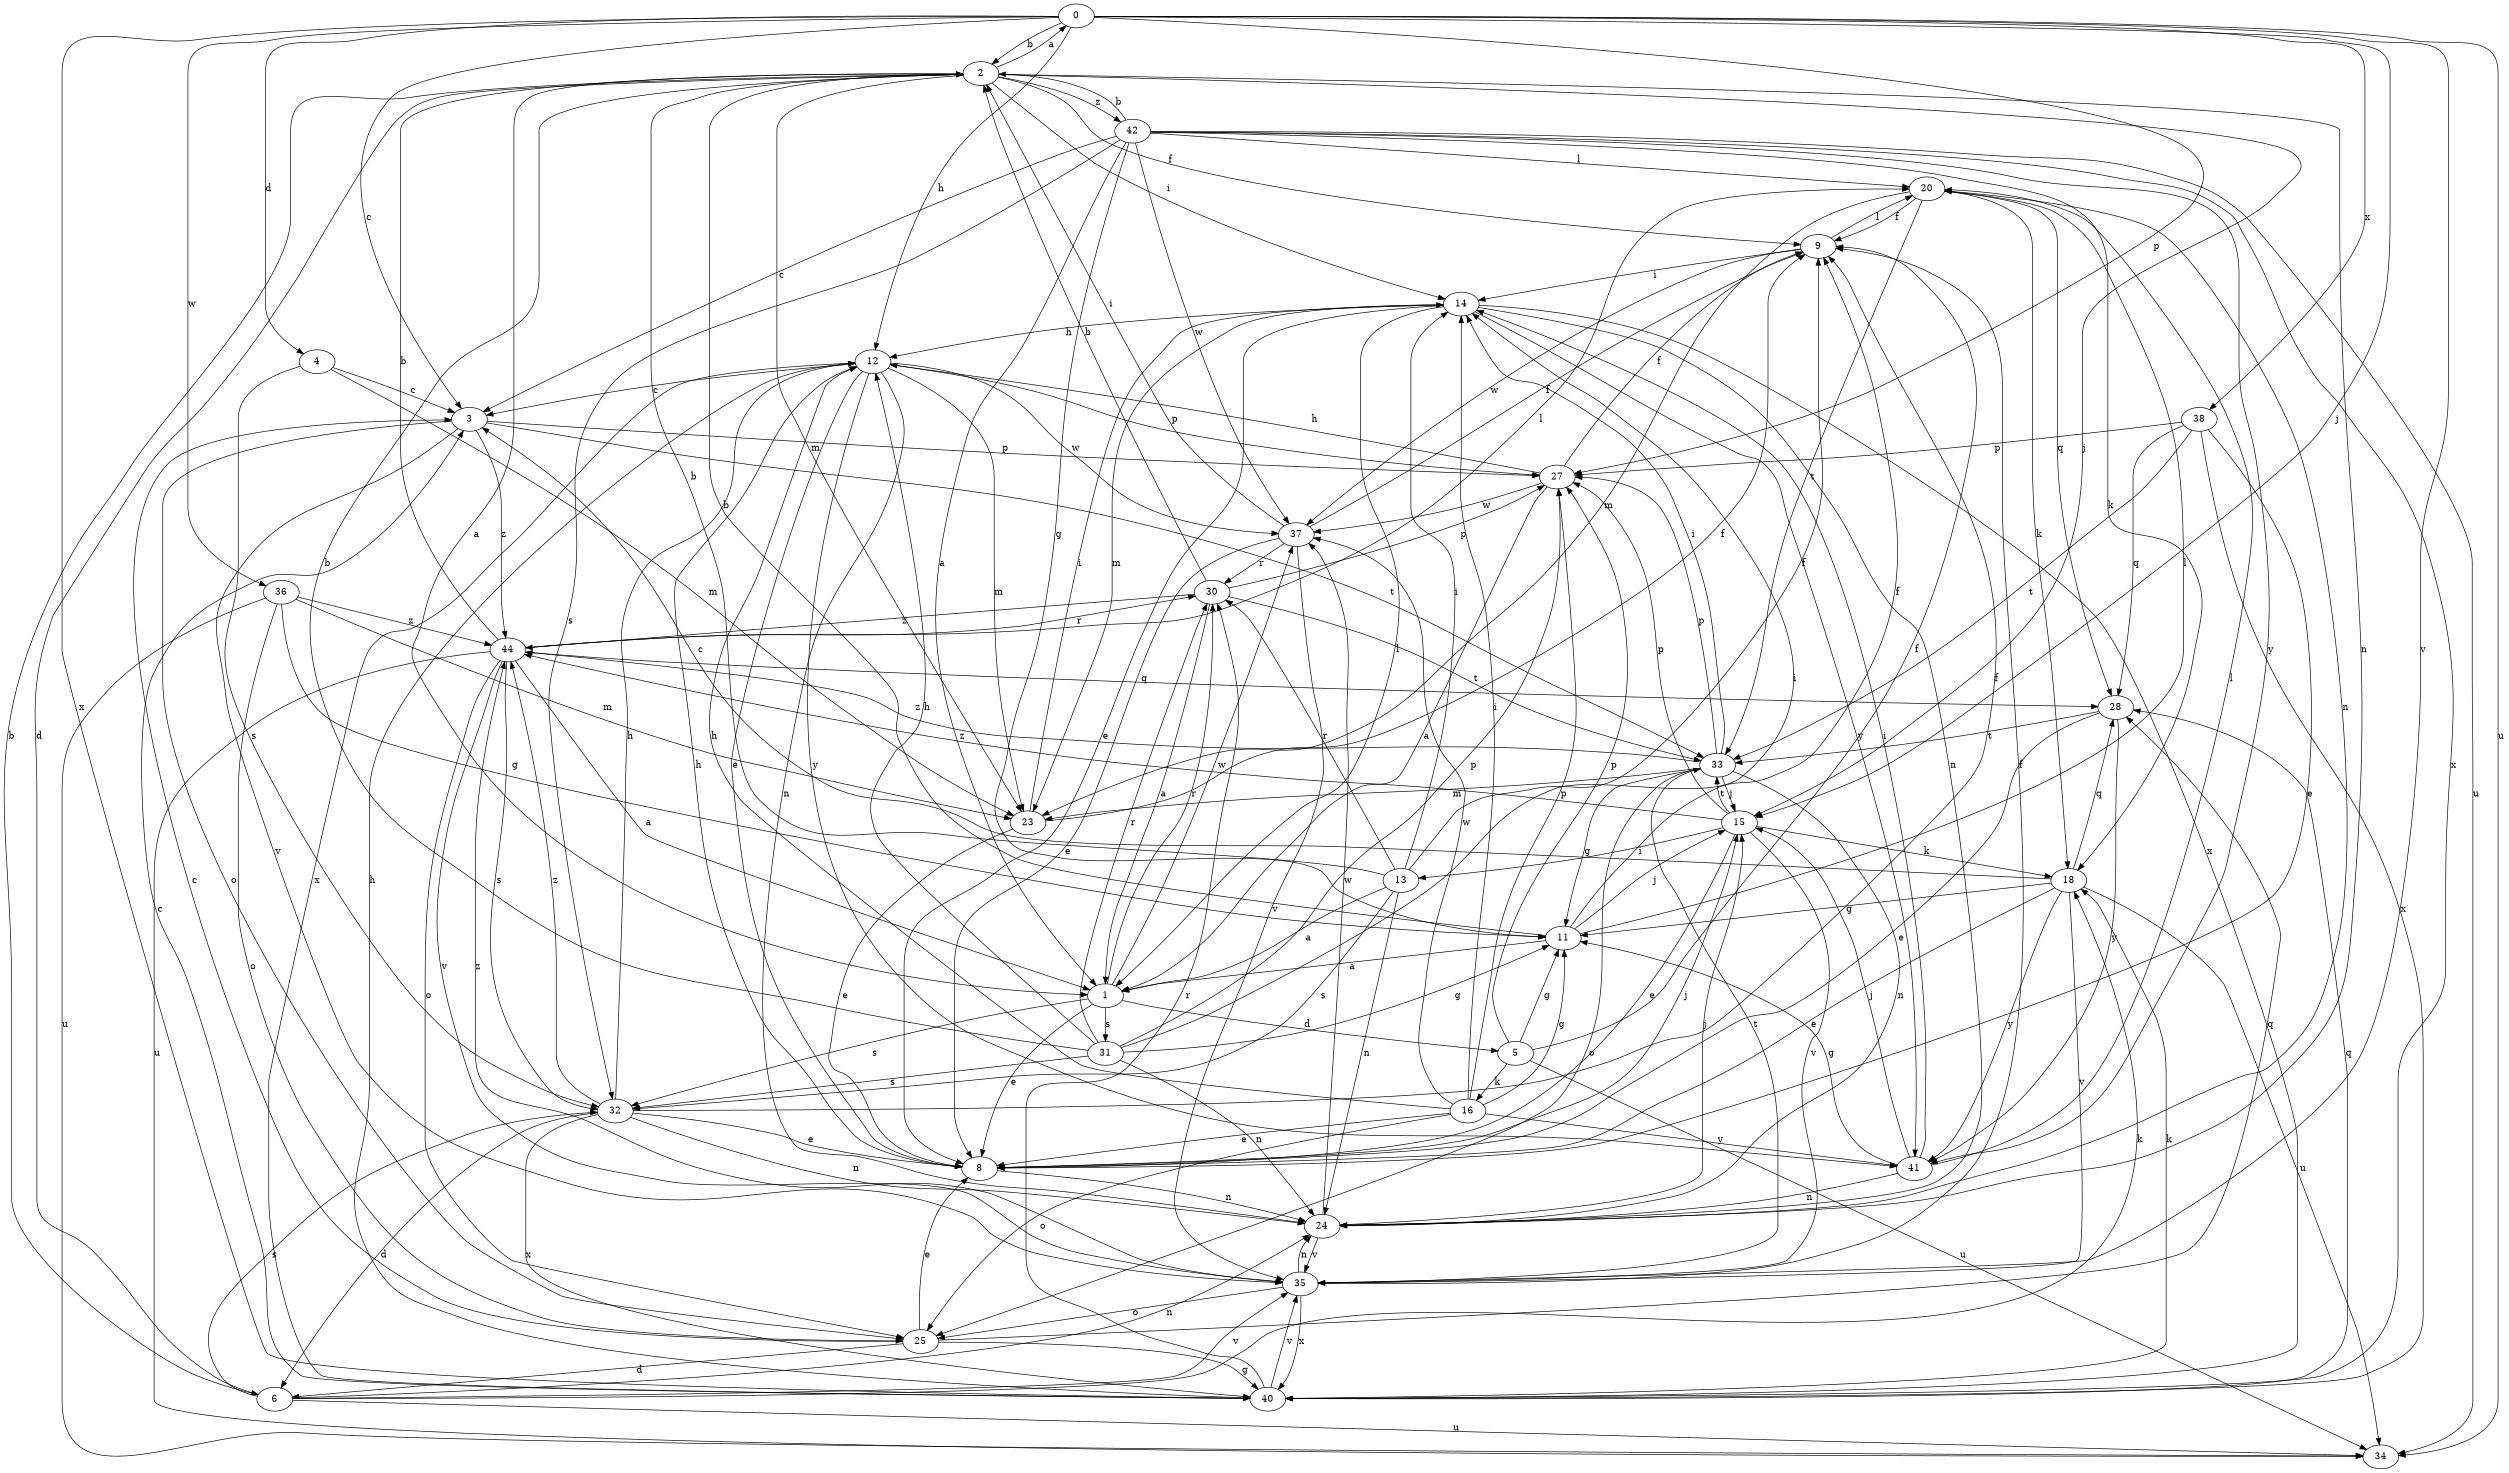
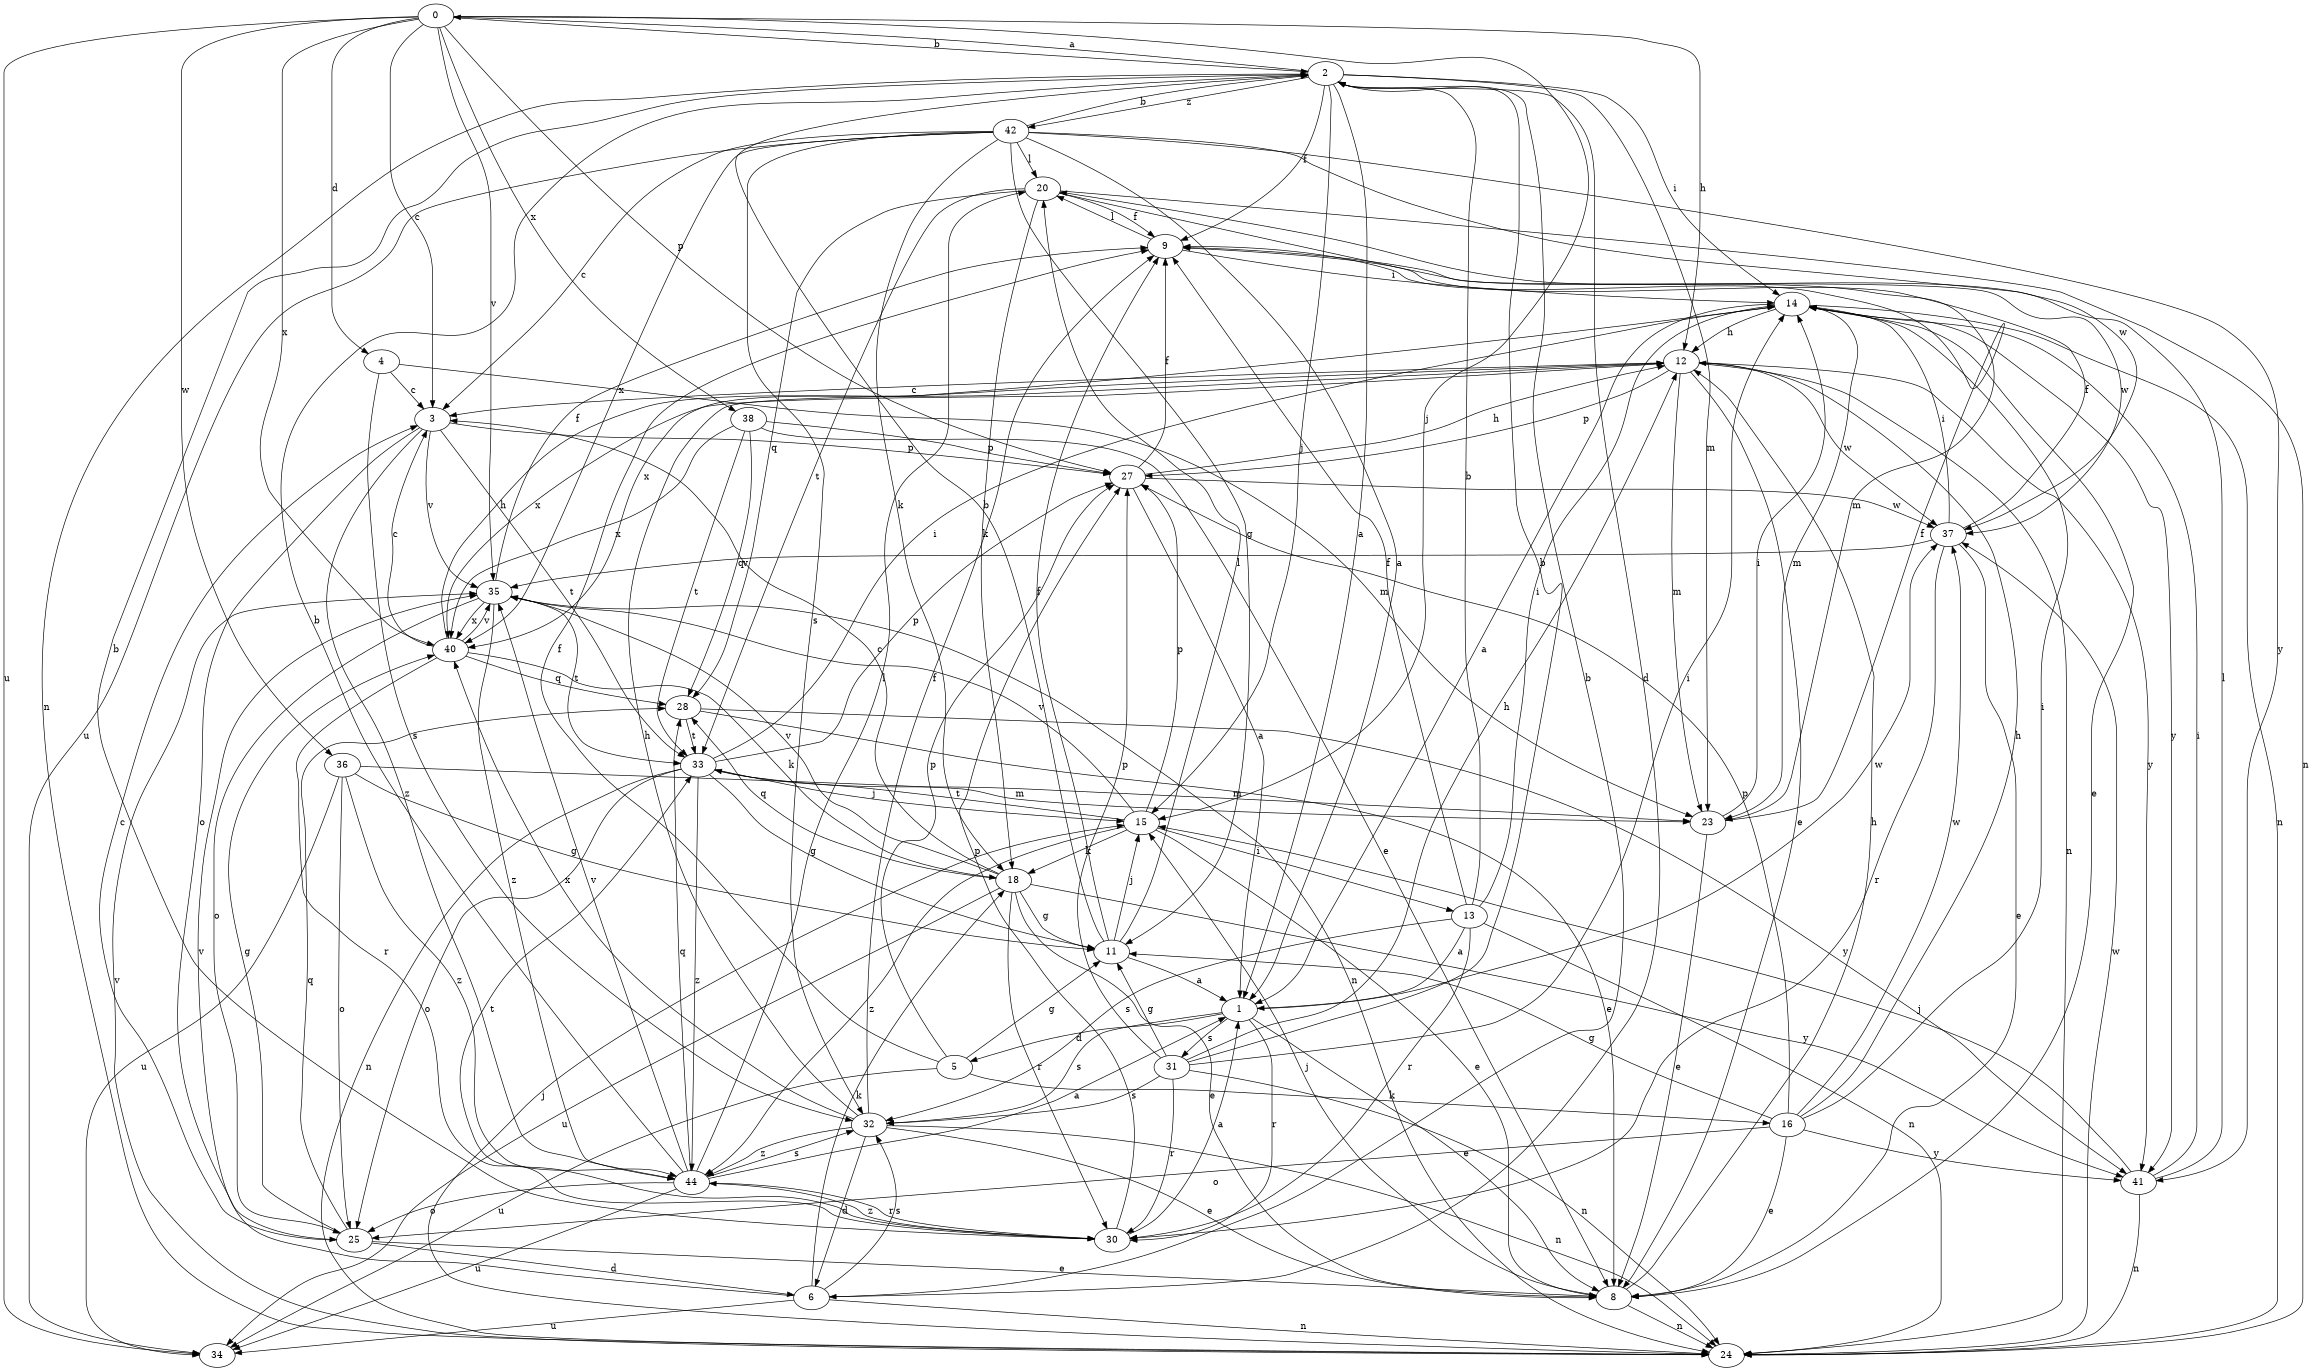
edge "37" -> "2": now "37" -> "14"
edge "14" -> "1": label "l" -> "a"
edge "41" -> "11": removed, label "g"
edge "18" -> "30": added, label "r"
